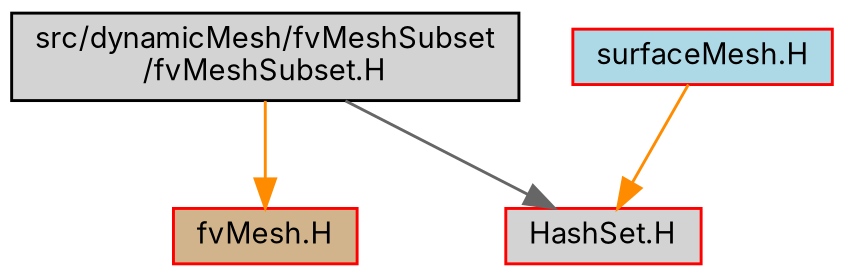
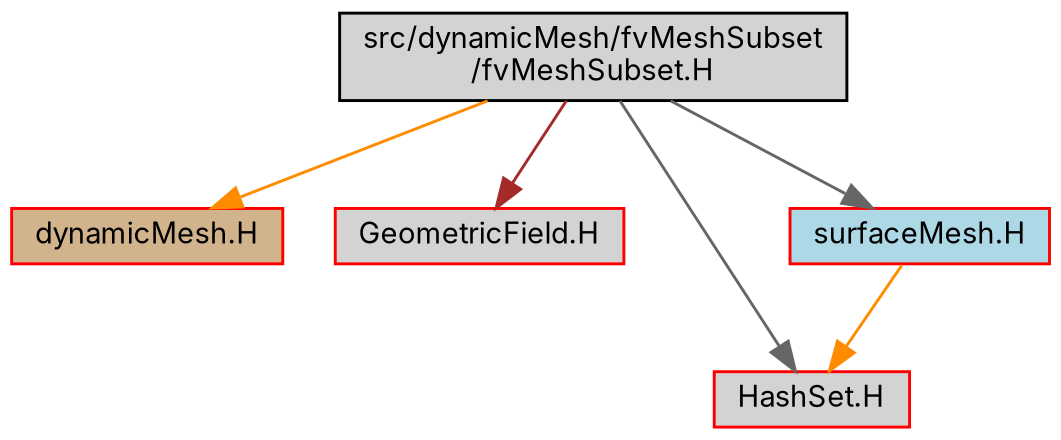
edge "src/dynamicMesh/fvMeshSubset /fvMeshSubset.H" -> "surfaceMesh.H": added
node "fvMesh.H": label "fvMesh.H" -> "dynamicMesh.H"
node "GeometricField.H": added
